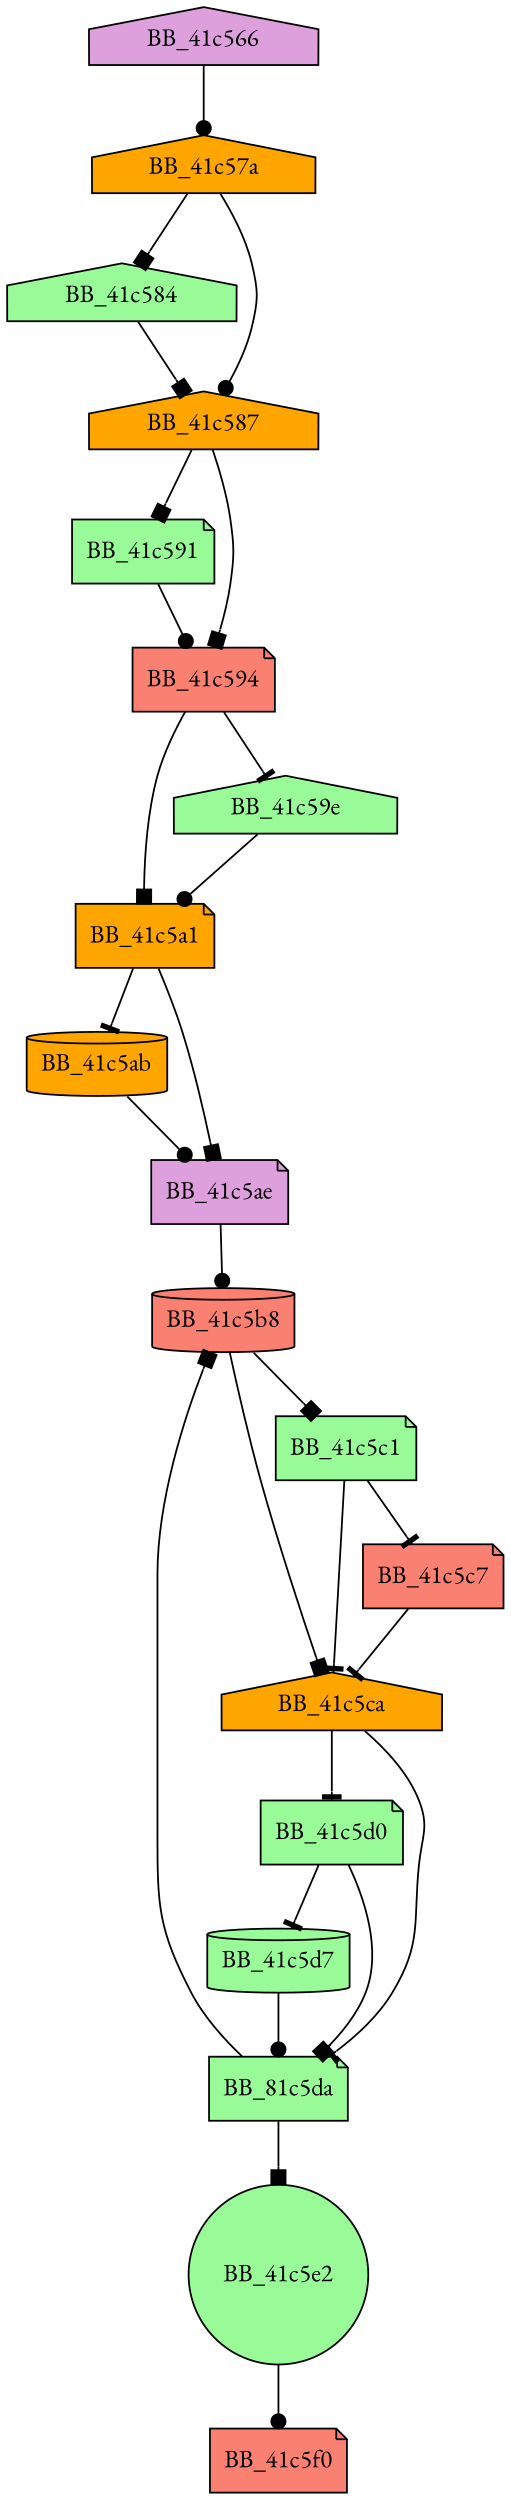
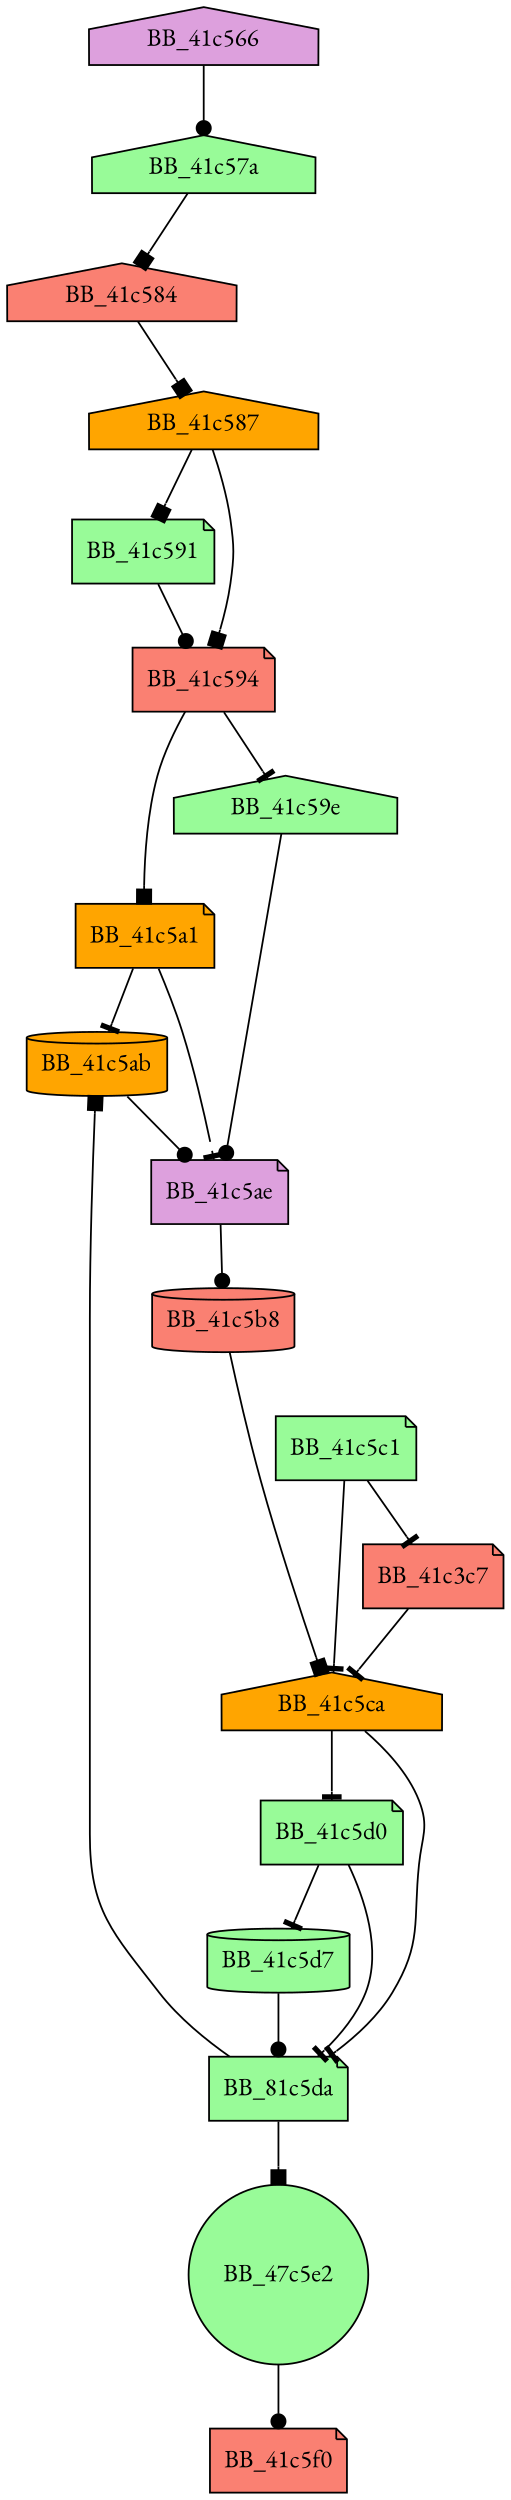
node "BB_41c57a": fillcolor orange -> palegreen
edge "BB_41c57a" -> "BB_41c587": removed
node "BB_41c584": fillcolor palegreen -> salmon
edge "BB_41c59e" -> "BB_41c5a1": now "BB_41c59e" -> "BB_41c5ae"
edge "BB_41c5a1" -> "BB_41c5ae": arrowhead box -> tee
edge "BB_41c5b8" -> "BB_41c5c1": removed
node "BB_41c5c7": label "BB_41c5c7" -> "BB_41c3c7"
edge "BB_81c5da" -> "BB_41c5b8": now "BB_81c5da" -> "BB_41c5ab"
edge "BB_41c5d0" -> "BB_81c5da": arrowhead box -> tee
node "BB_41c5e2": label "BB_41c5e2" -> "BB_47c5e2"
